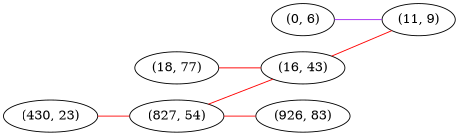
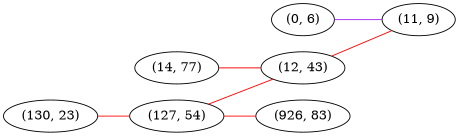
node "(18, 77)": label "(18, 77)" -> "(14, 77)"
node "(16, 43)": label "(16, 43)" -> "(12, 43)"
node "(430, 23)": label "(430, 23)" -> "(130, 23)"
node "(827, 54)": label "(827, 54)" -> "(127, 54)"
